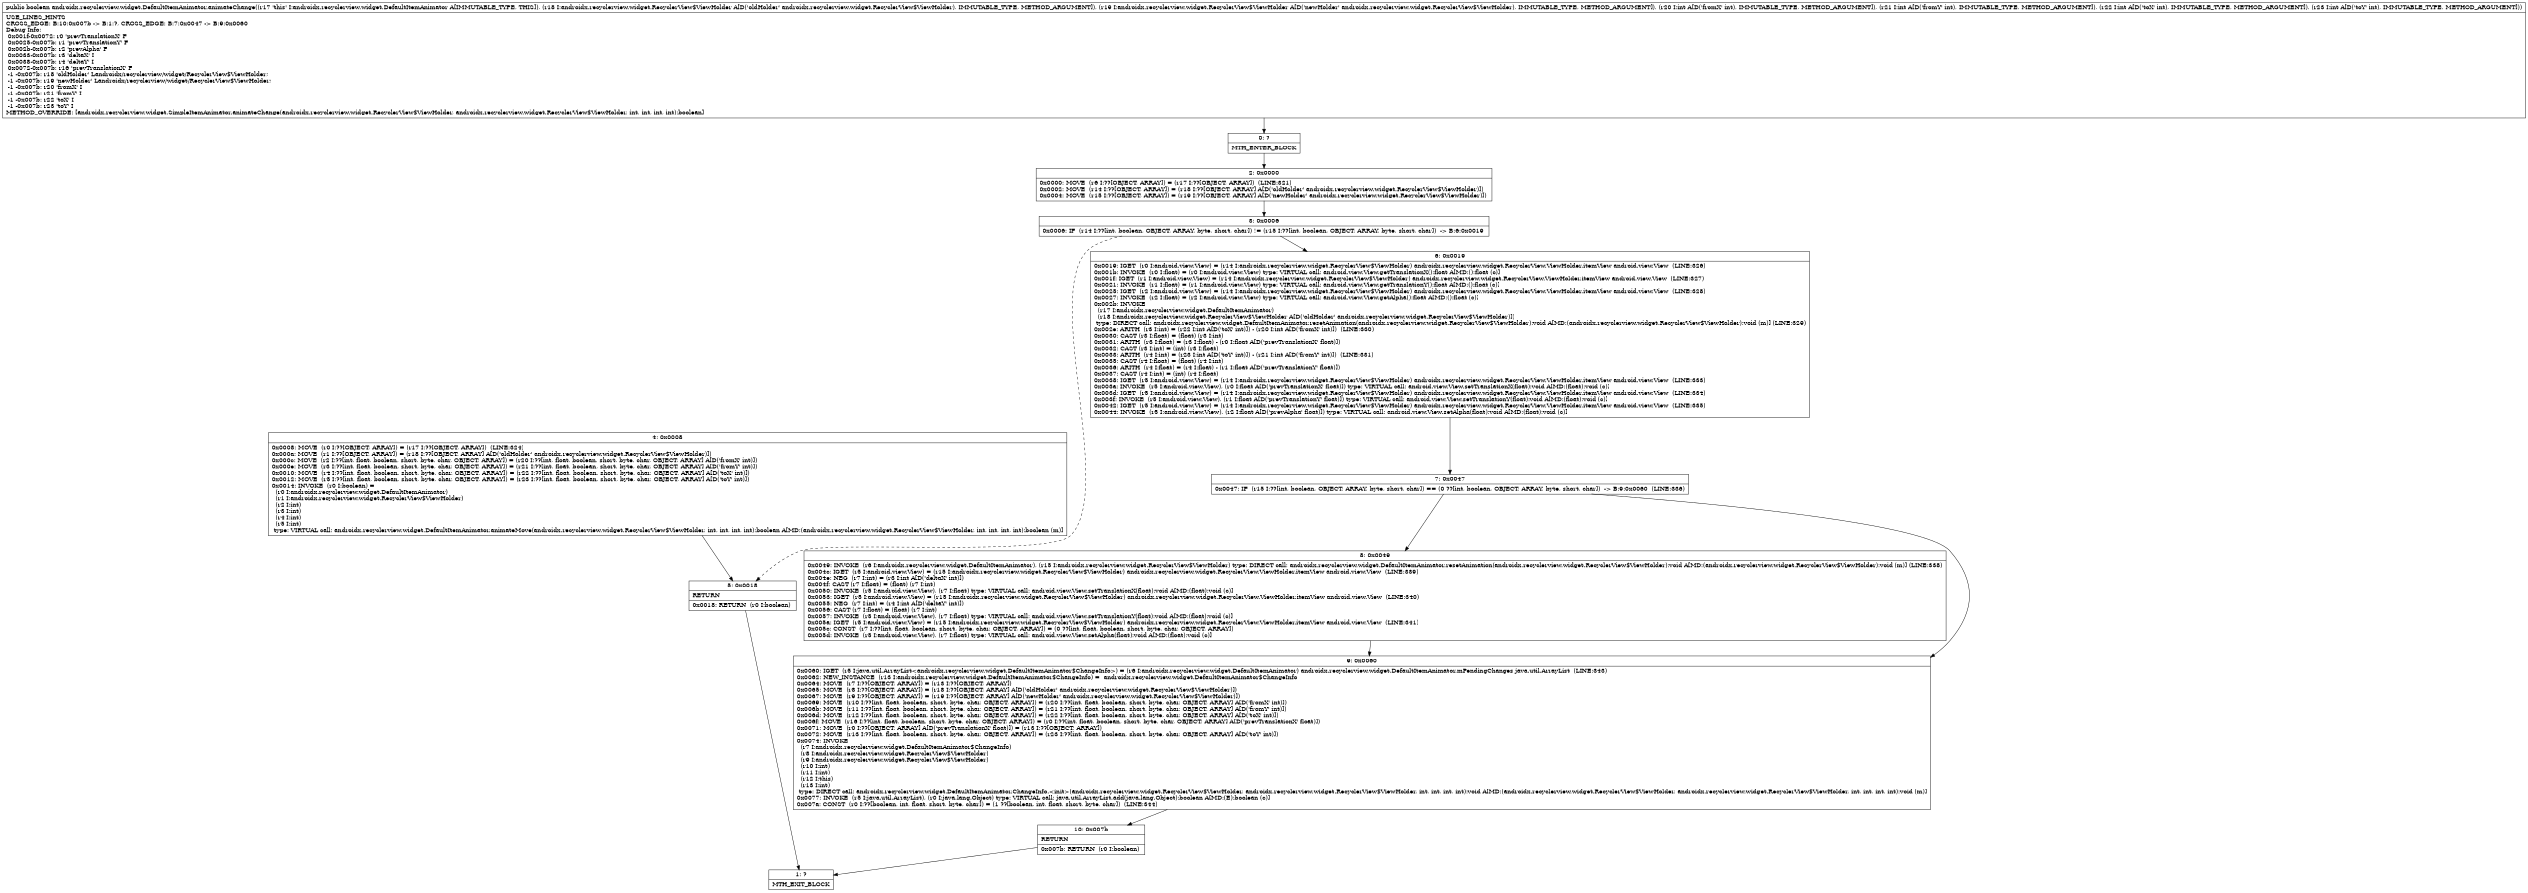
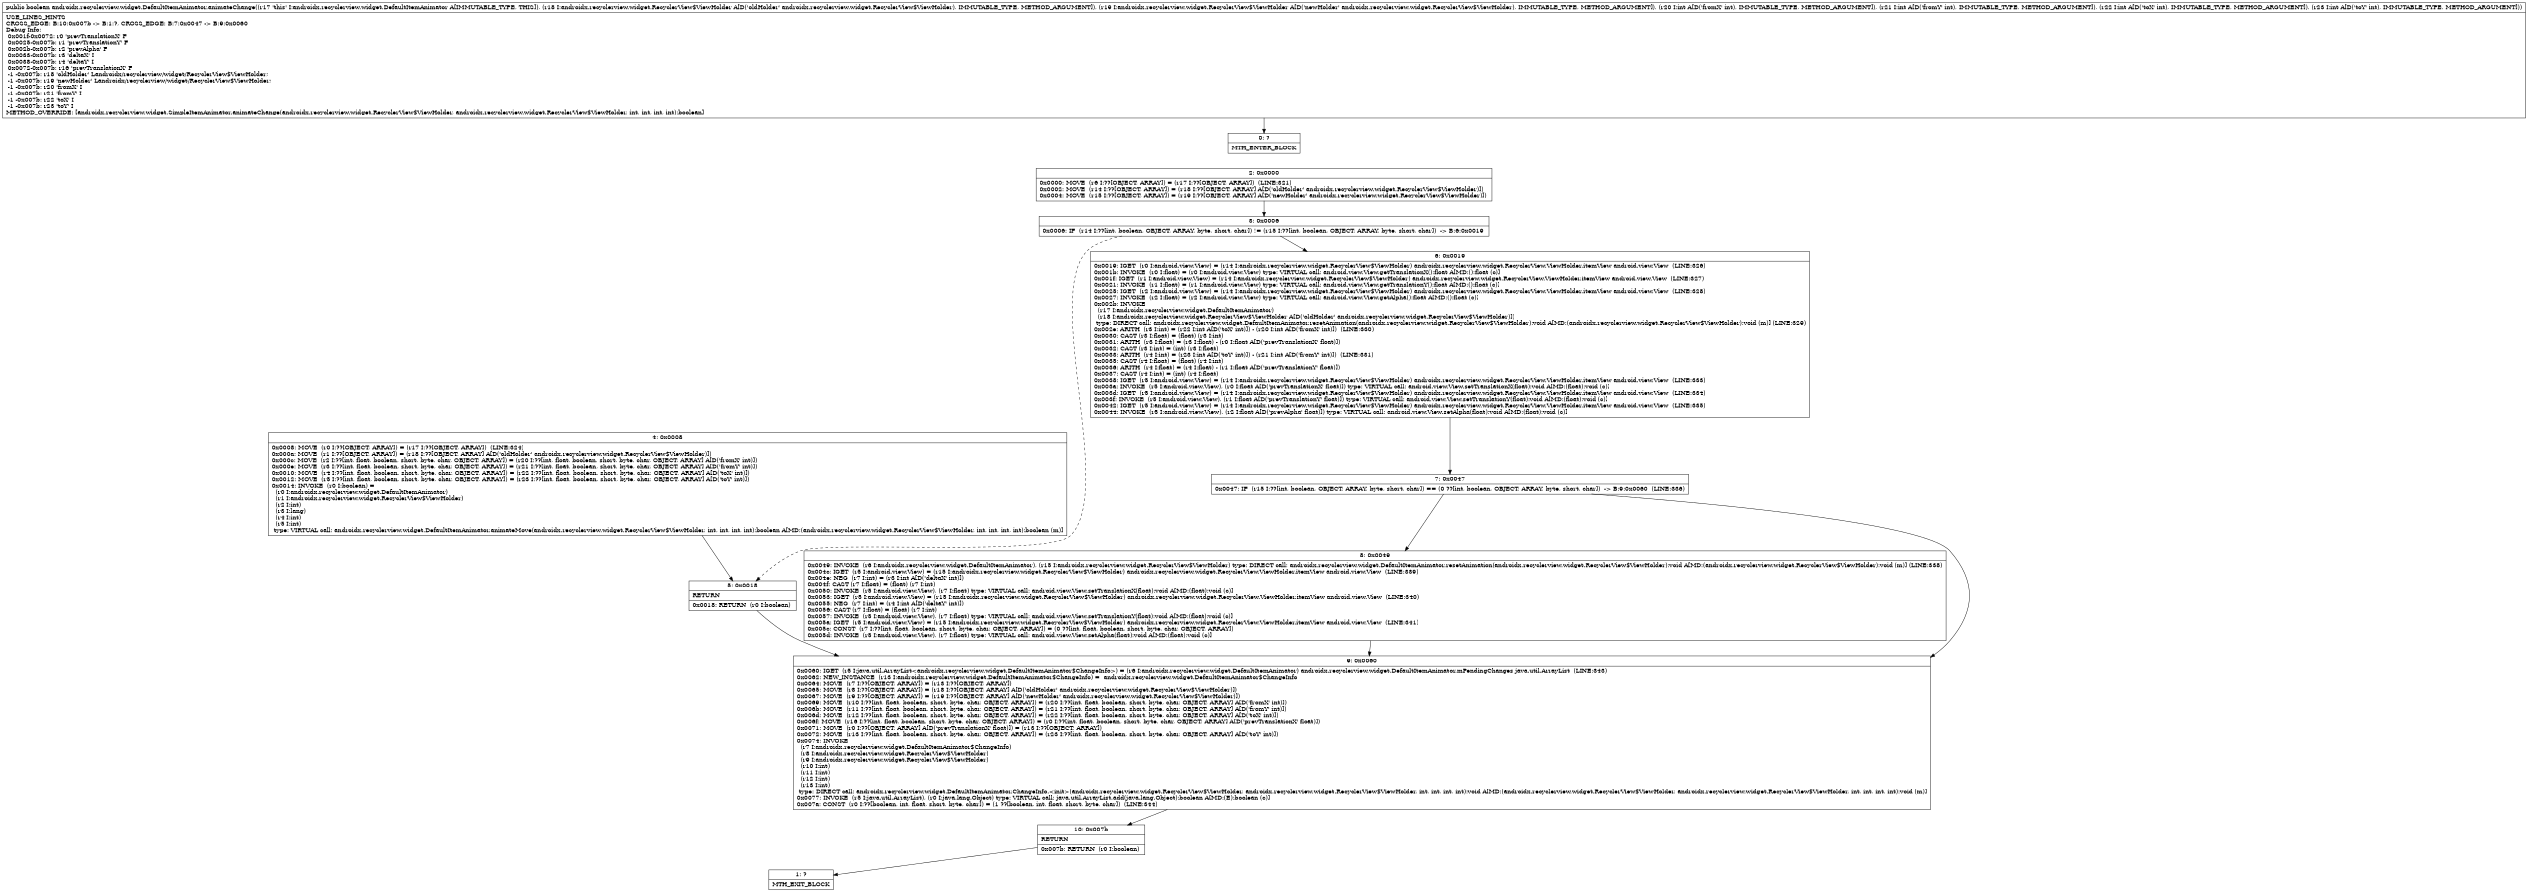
edge "0: ?" -> "2: 0x0000": removed
node "4: 0x0008": text "(r3 I:int)" -> "(r3 I:lang)"
edge "5: 0x0018" -> "1: ?": now "5: 0x0018" -> "9: 0x0060"
node "9: 0x0060": text "(r12 I:this)" -> "(r12 I:int)"
